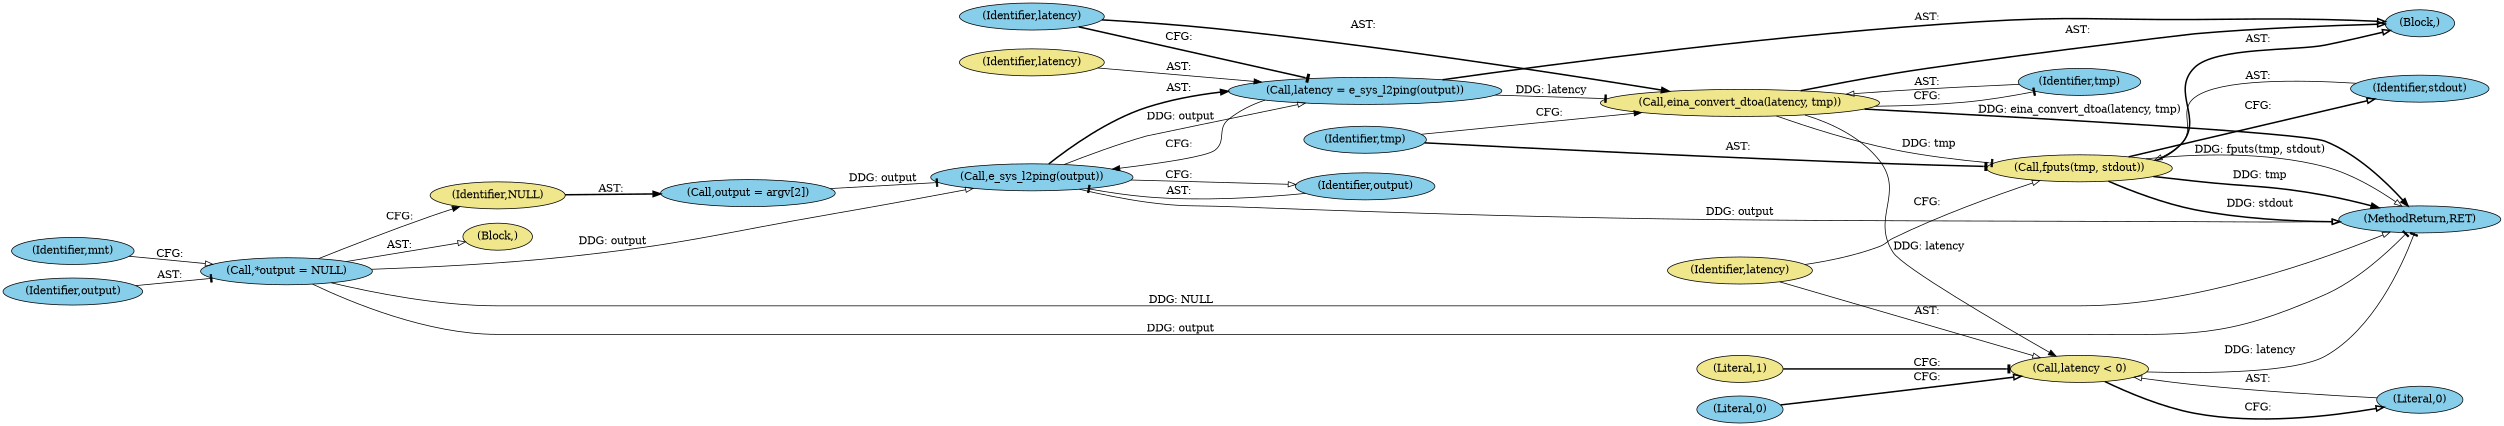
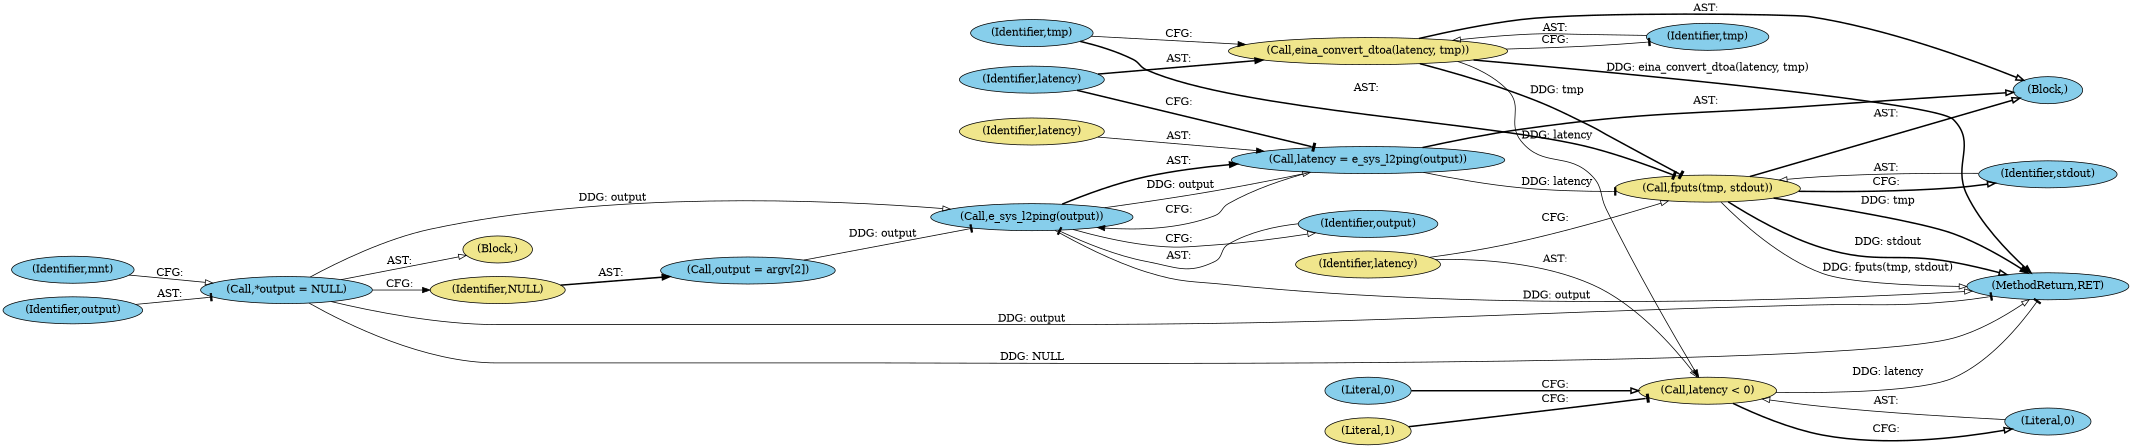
edge "(Call,latency = e_sys_l2ping(output))" -> "(Call,eina_convert_dtoa(latency, tmp))": now "(Call,latency = e_sys_l2ping(output))" -> "(Call,fputs(tmp, stdout))"
edge "(Call,eina_convert_dtoa(latency, tmp))" -> "(Call,fputs(tmp, stdout))": style solid -> bold
